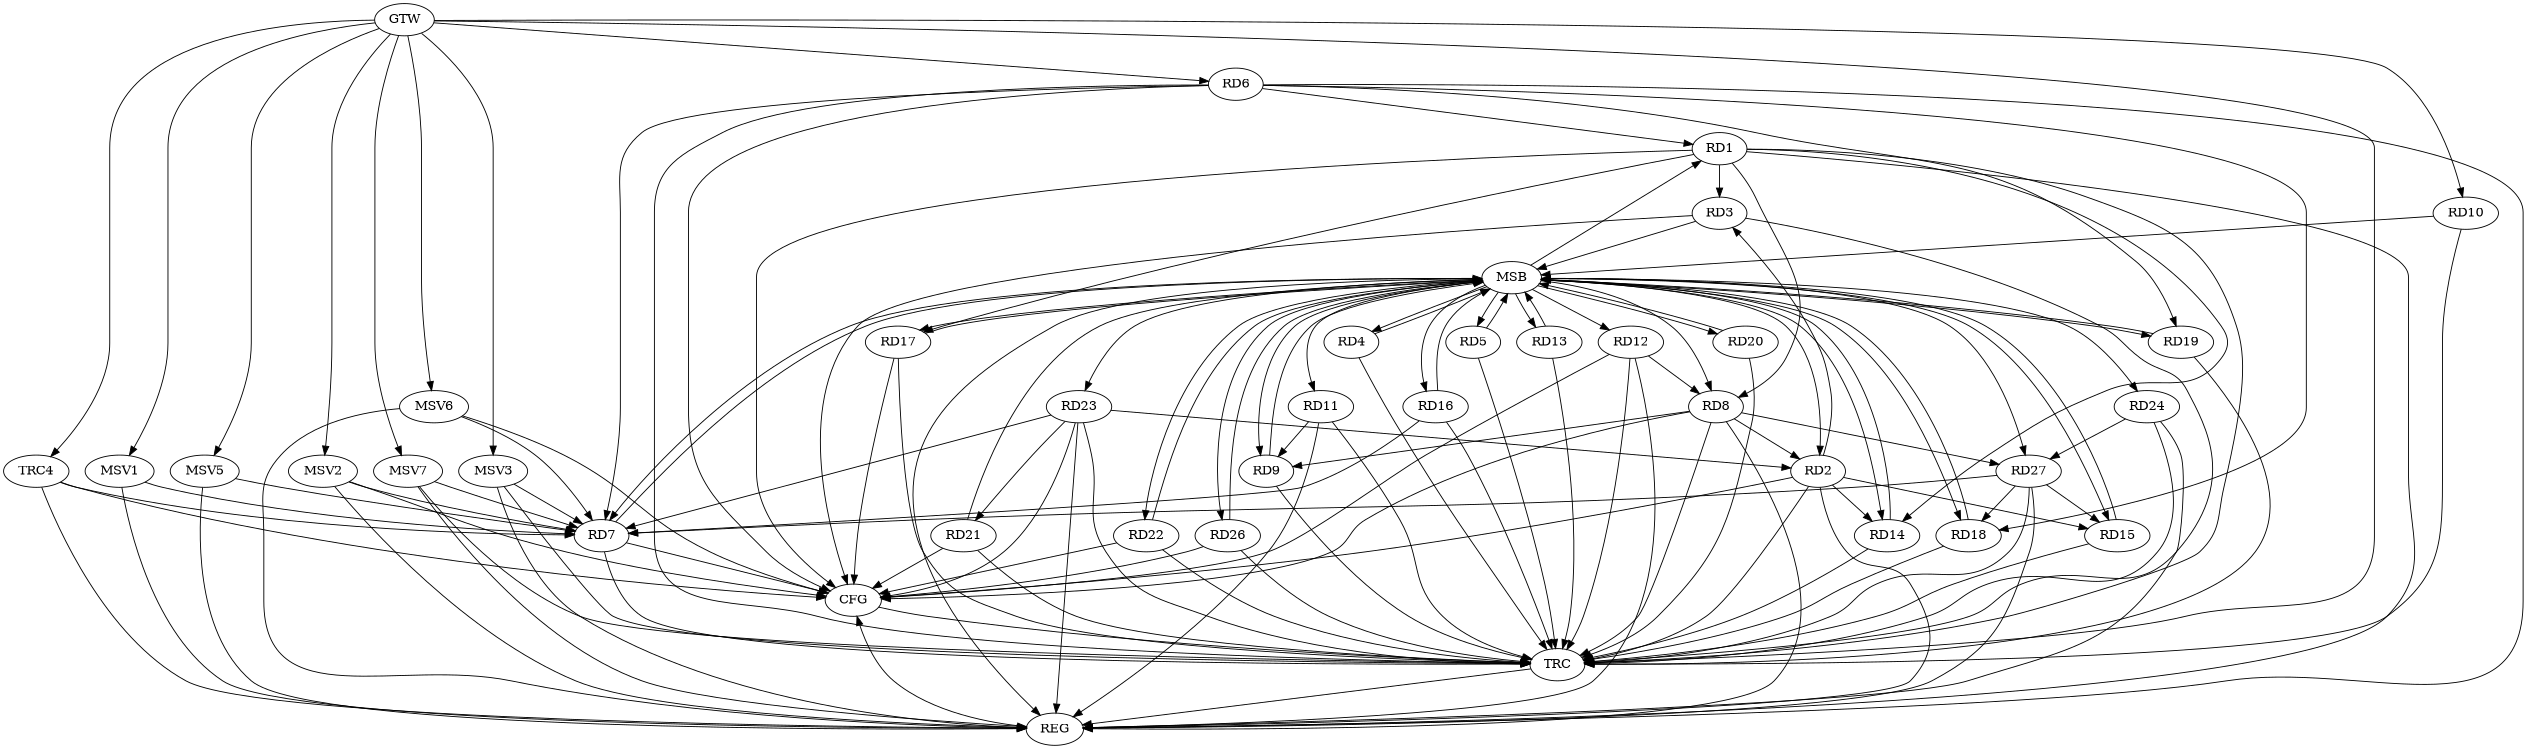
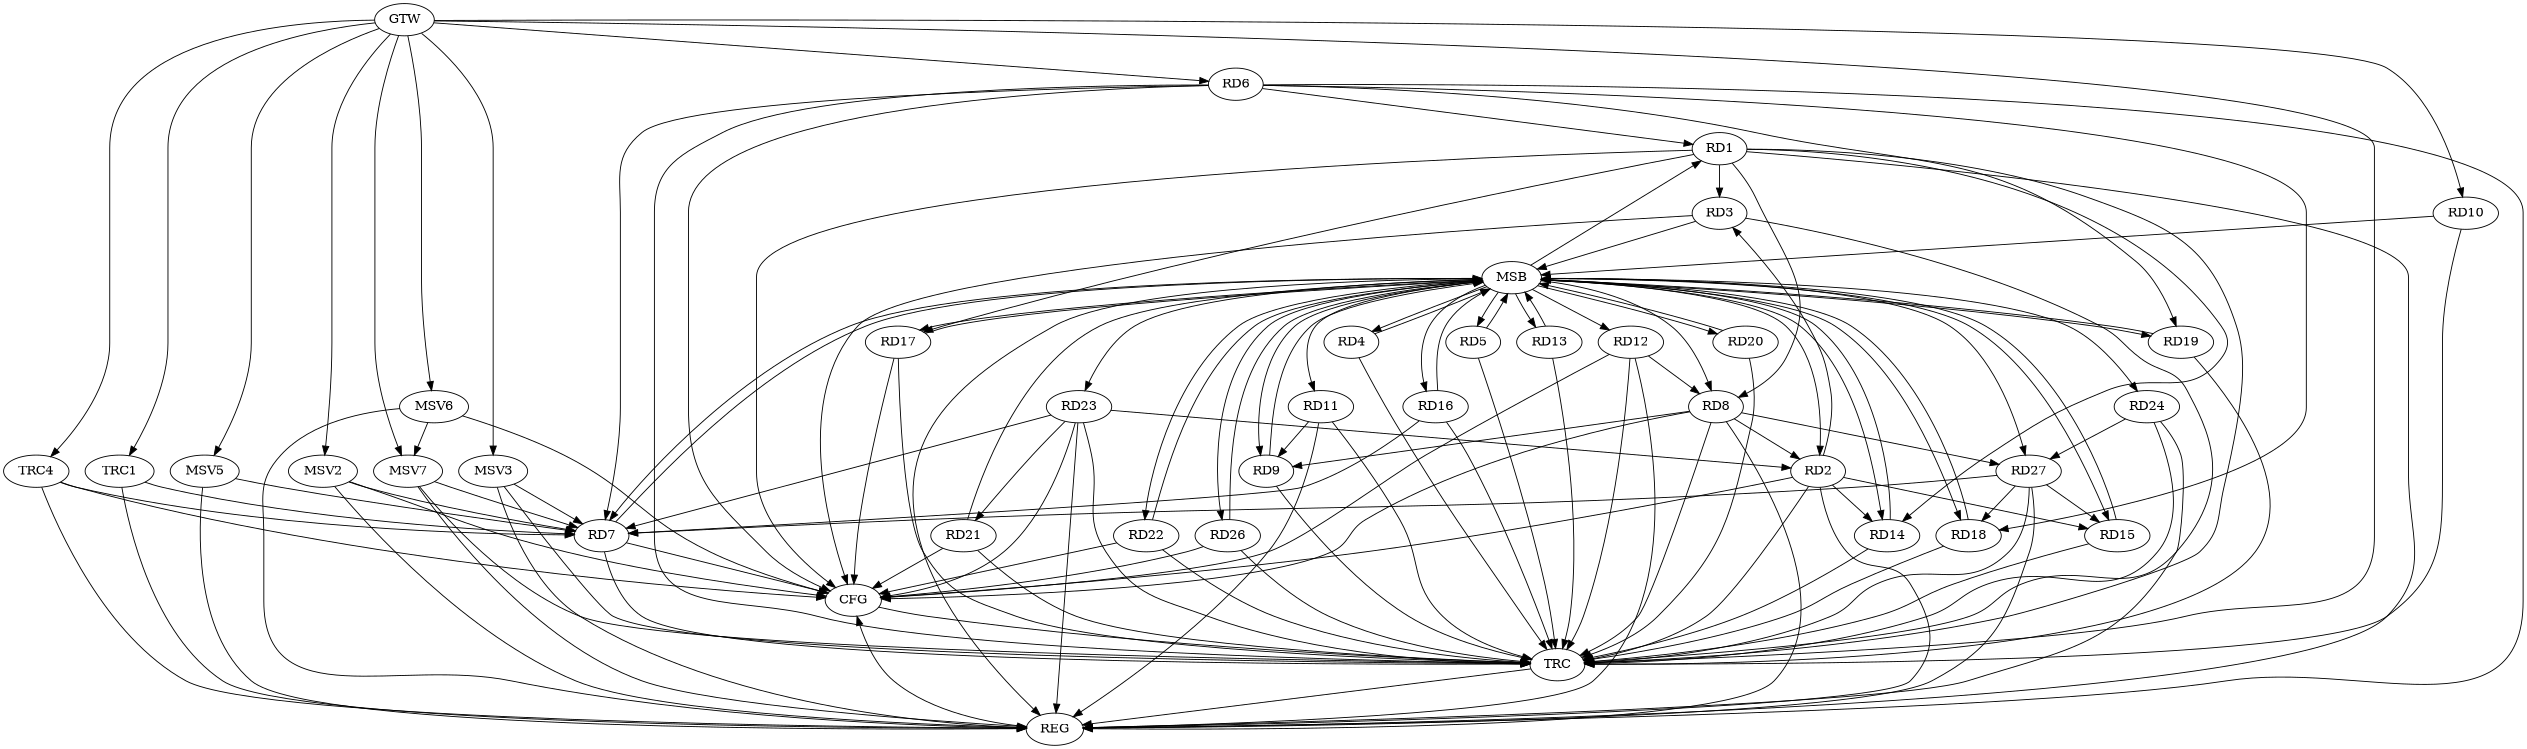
edge "MSV6" -> "RD7": now "MSV6" -> "MSV7"
node "MSV1": label "MSV1" -> "TRC1"
